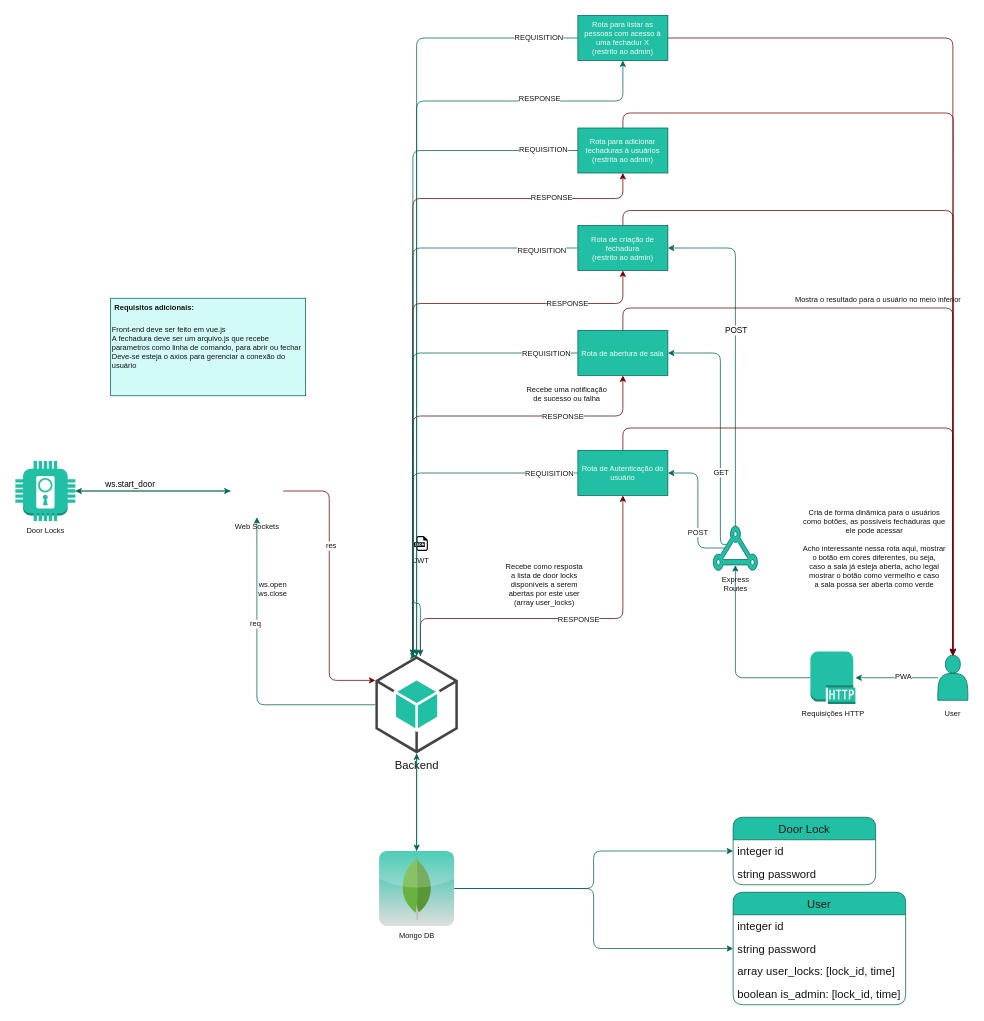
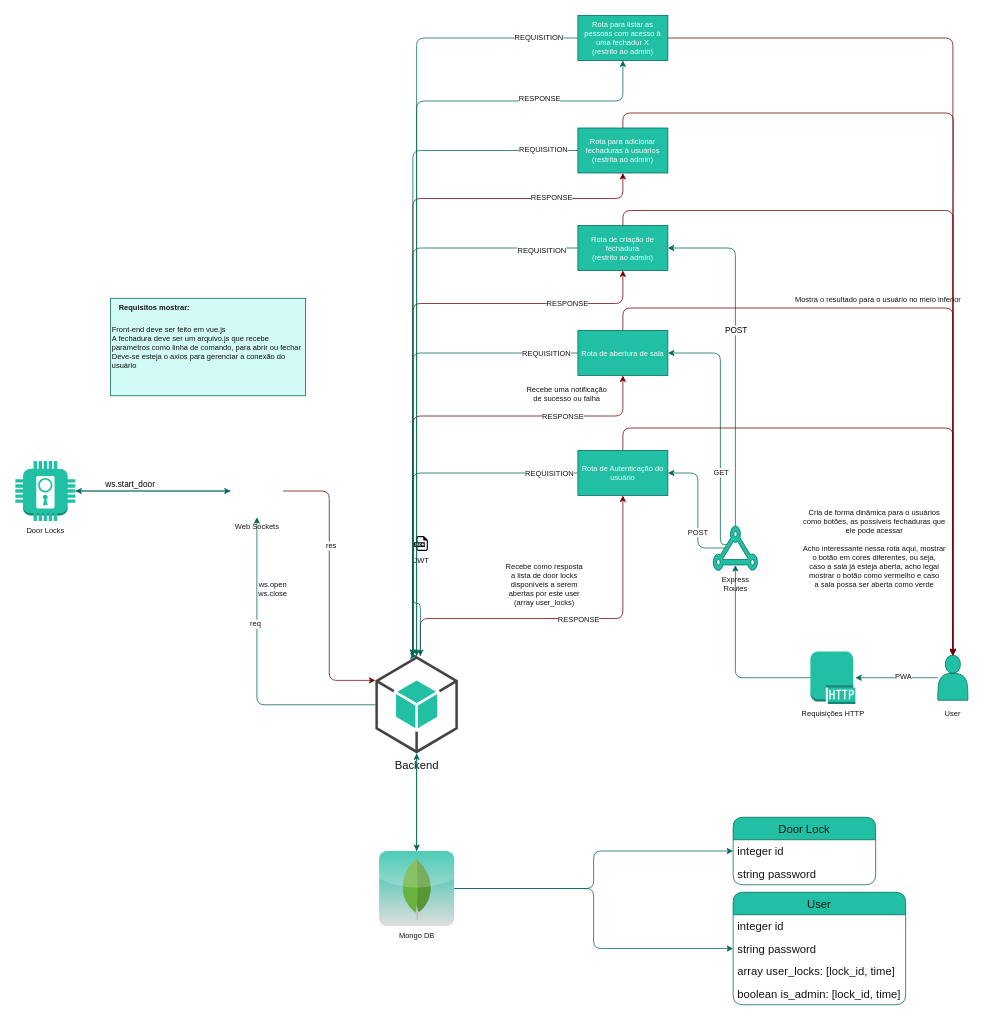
node "Requisitos adicionais:": label "Requisitos adicionais:" -> "Requisitos mostrar:"
